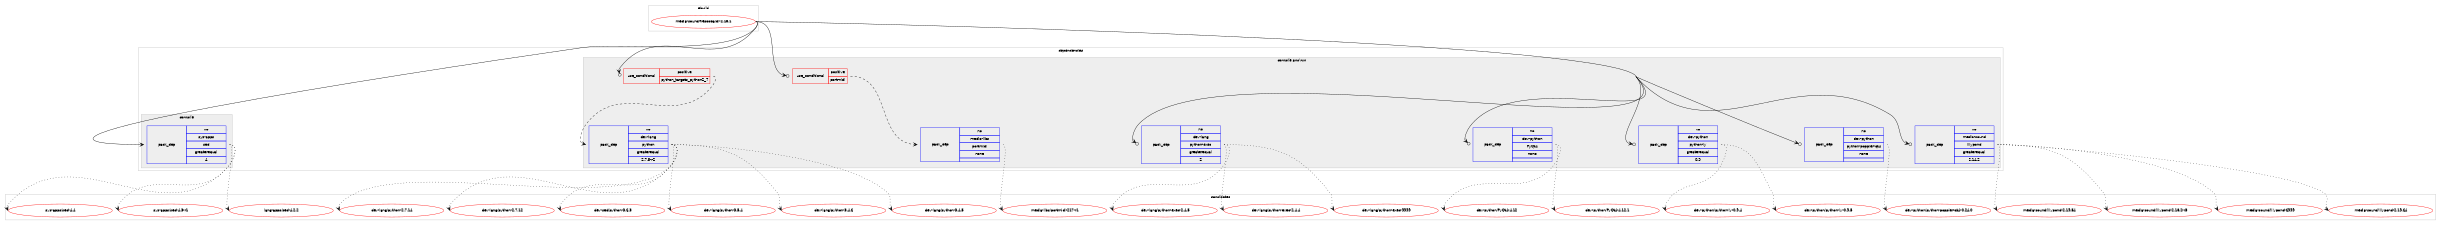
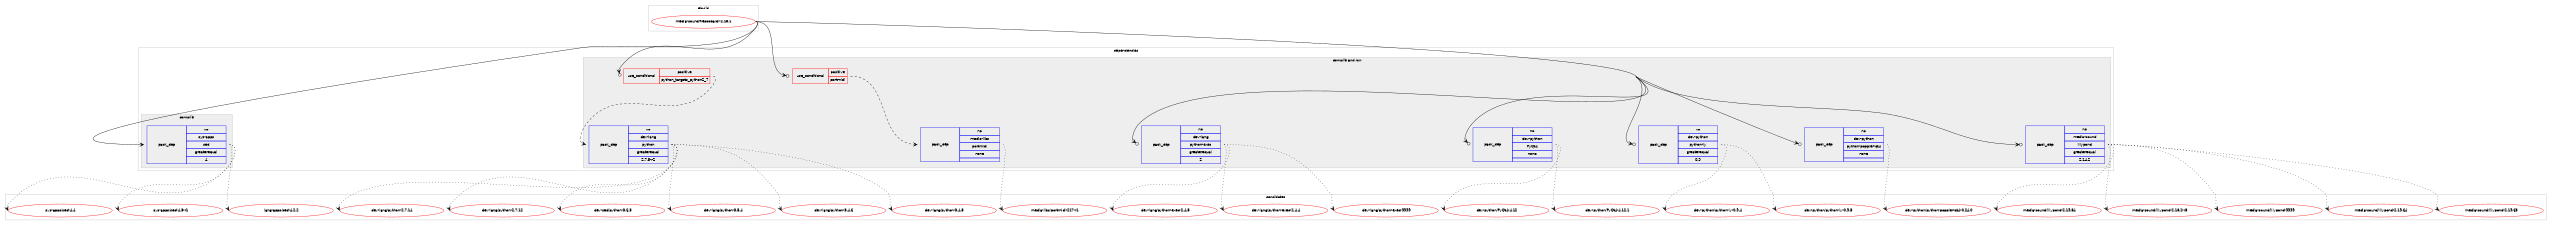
node "media-sound/lilypond-6999": label "media-sound/lilypond-6999" -> "media-sound/lilypond-9999"
node "media-sound/lilypond-2.19.63": added
